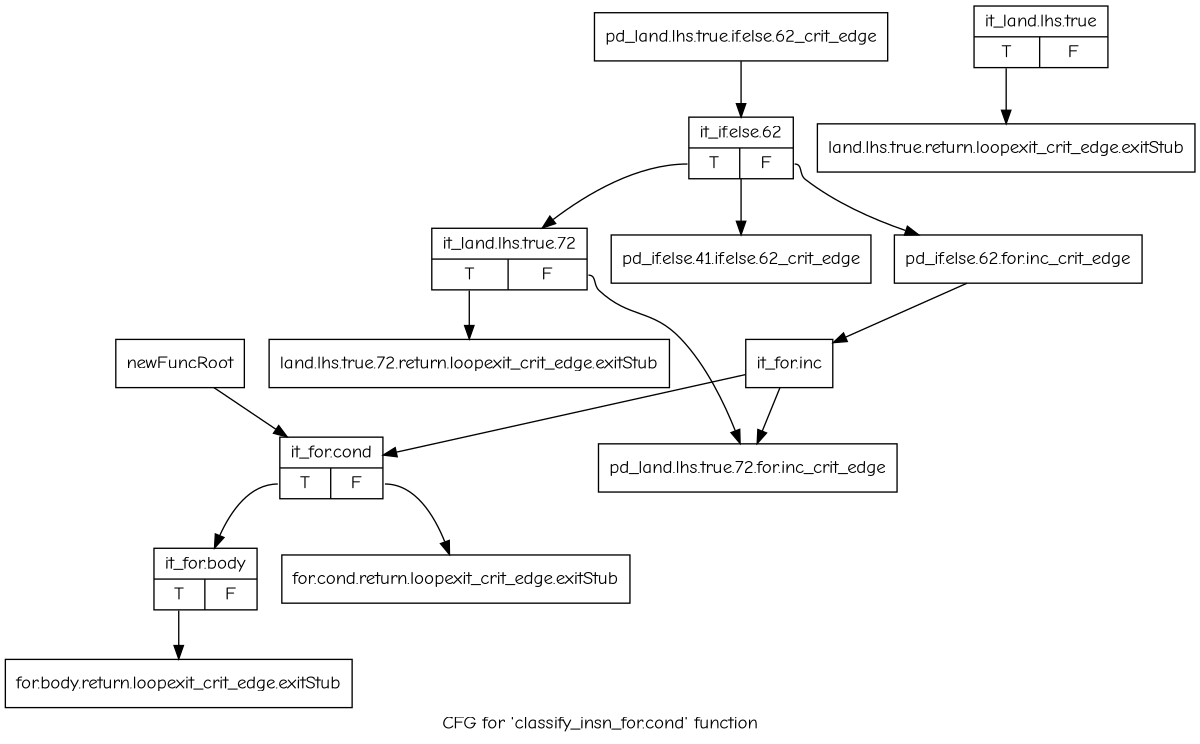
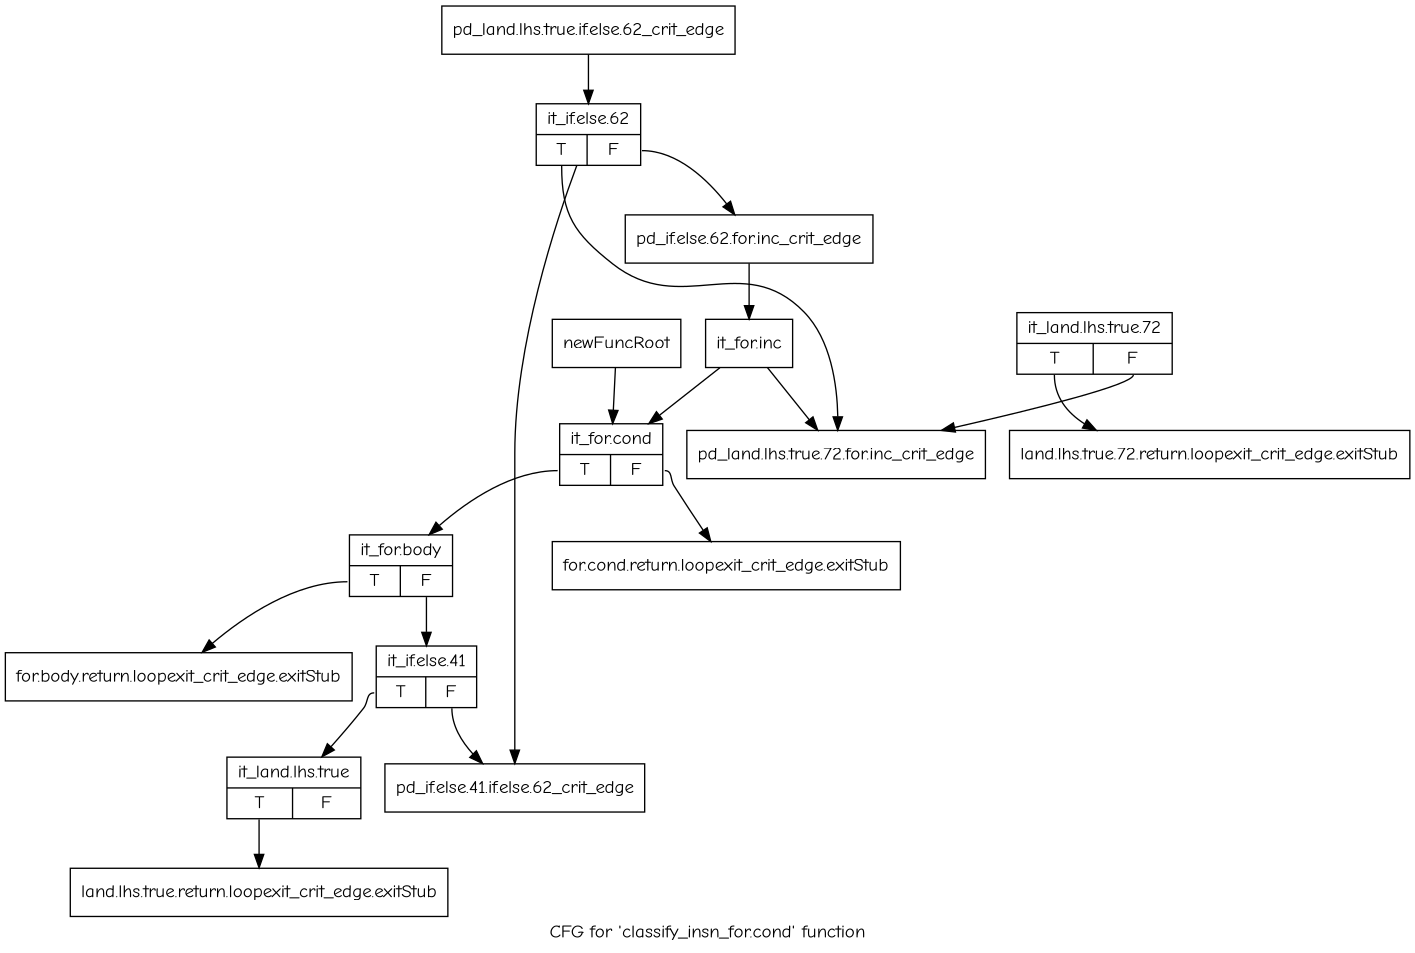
edge "it_if.else.62" -> "it_land.lhs.true.72": now "it_if.else.62" -> "pd_land.lhs.true.72.for.inc_crit_edge"
node "it_if.else.41": added
